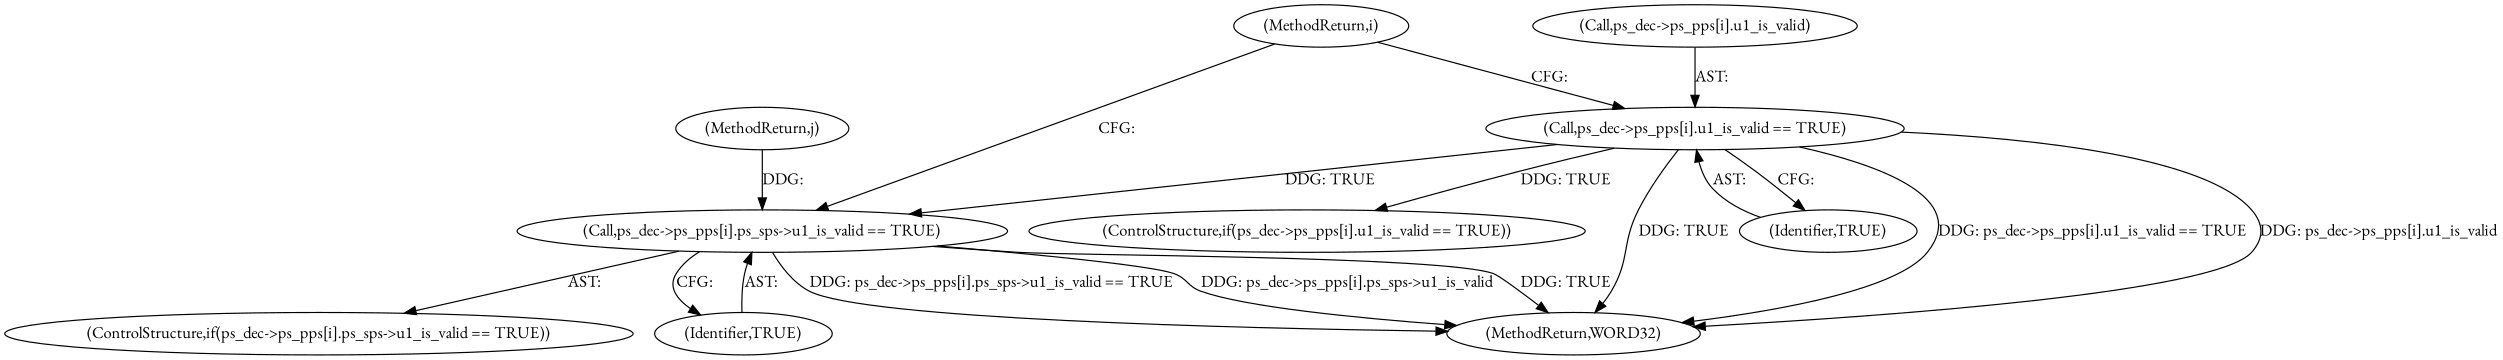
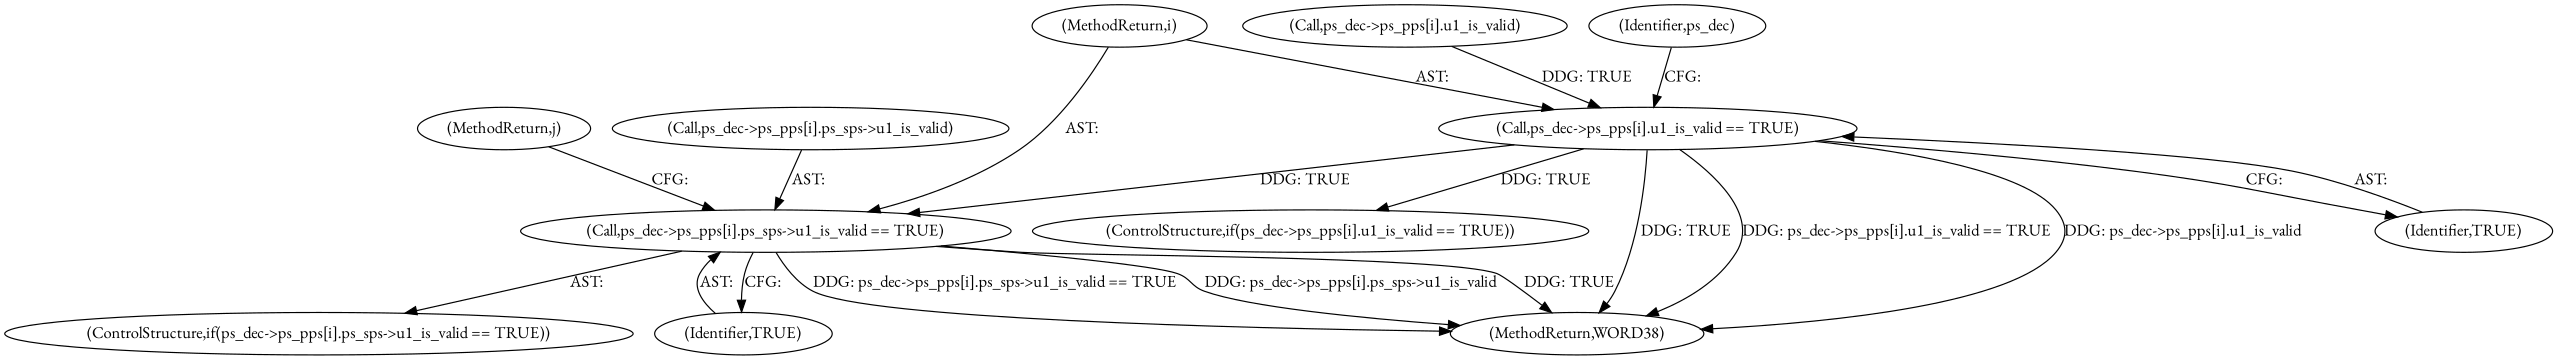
node "(Identifier,ps_dec)": added
edge "(MethodReturn,i)" -> "(Call,ps_dec->ps_pps[i].u1_is_valid == TRUE)": label "CFG: " -> "AST: "
edge "(Call,ps_dec->ps_pps[i].u1_is_valid)" -> "(Call,ps_dec->ps_pps[i].u1_is_valid == TRUE)": label "AST: " -> "DDG: TRUE"
node "(Call,ps_dec->ps_pps[i].ps_sps->u1_is_valid)": added
edge "(MethodReturn,i)" -> "(Call,ps_dec->ps_pps[i].ps_sps->u1_is_valid == TRUE)": label "CFG: " -> "AST: "
edge "(MethodReturn,j)" -> "(Call,ps_dec->ps_pps[i].ps_sps->u1_is_valid == TRUE)": label "DDG: " -> "CFG: "
node "(MethodReturn,WORD32)": label "(MethodReturn,WORD32)" -> "(MethodReturn,WORD38)"
